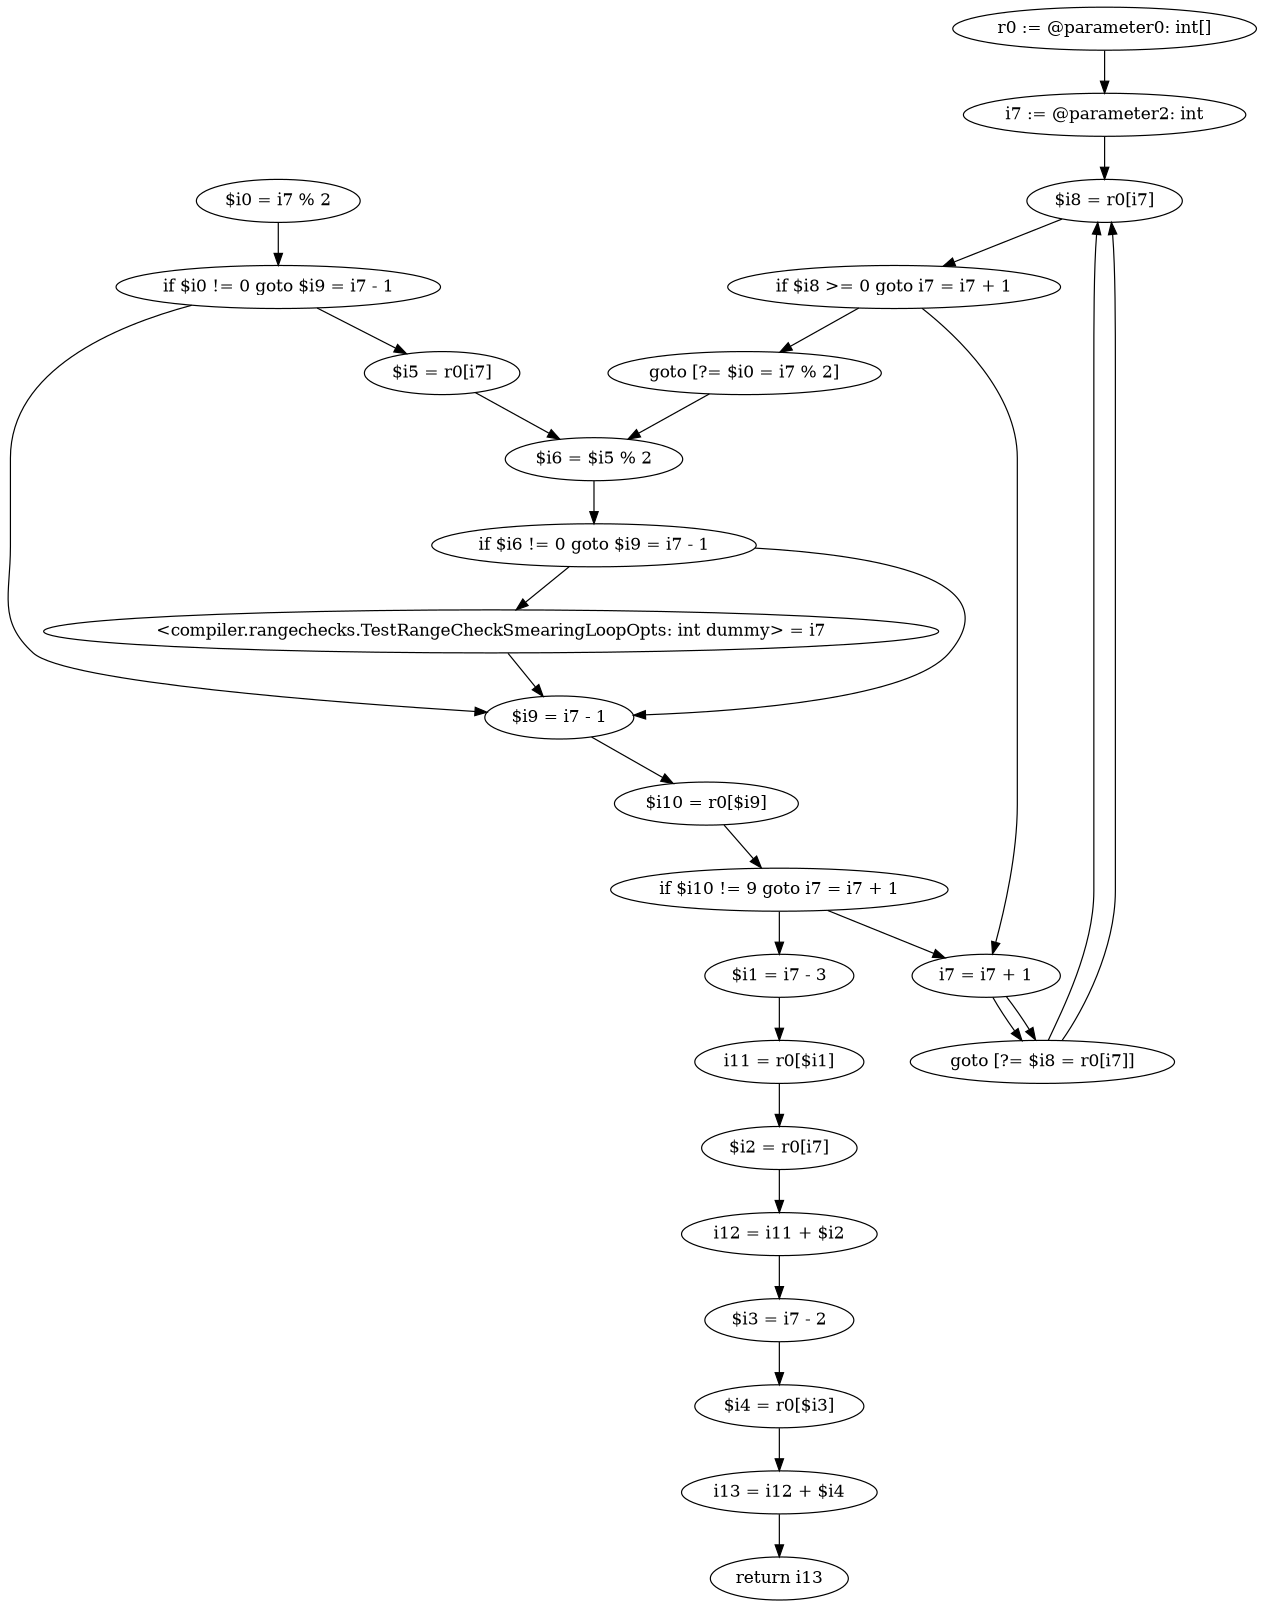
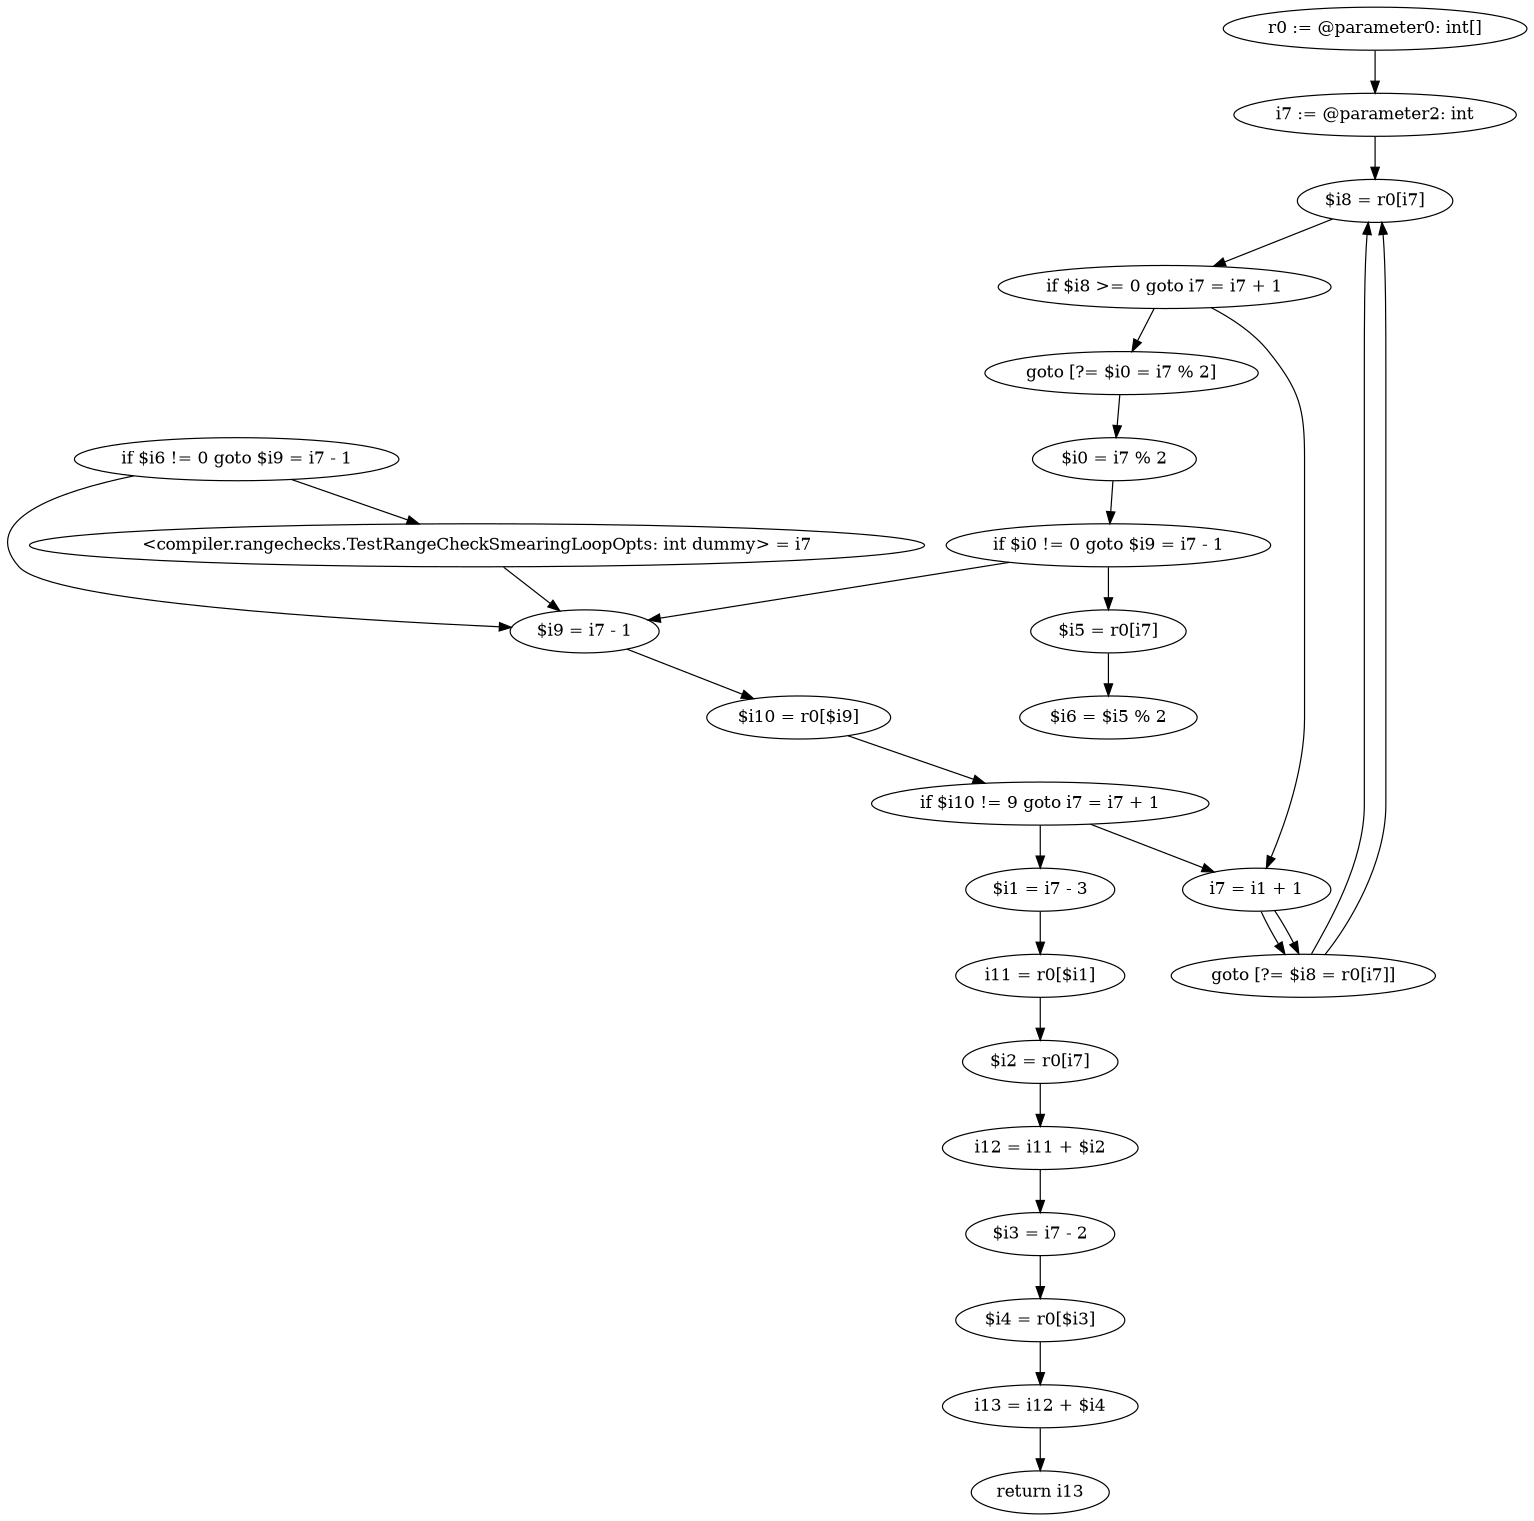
edge "goto [?= $i0 = i7 % 2]" -> "$i6 = $i5 % 2": now "goto [?= $i0 = i7 % 2]" -> "$i0 = i7 % 2"
edge "$i6 = $i5 % 2" -> "if $i6 != 0 goto $i9 = i7 - 1": removed
node "i7 = i7 + 1": label "i7 = i7 + 1" -> "i7 = i1 + 1"
